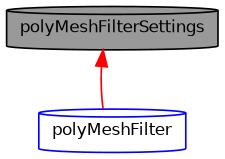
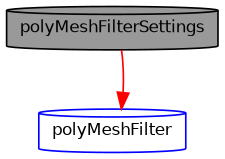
edge "polyMeshFilter" -> "polyMeshFilterSettings": reversed
